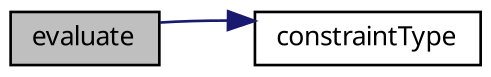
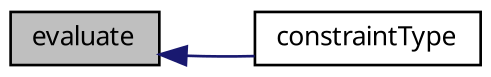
edge "evaluate" -> "constraintType": reversed
